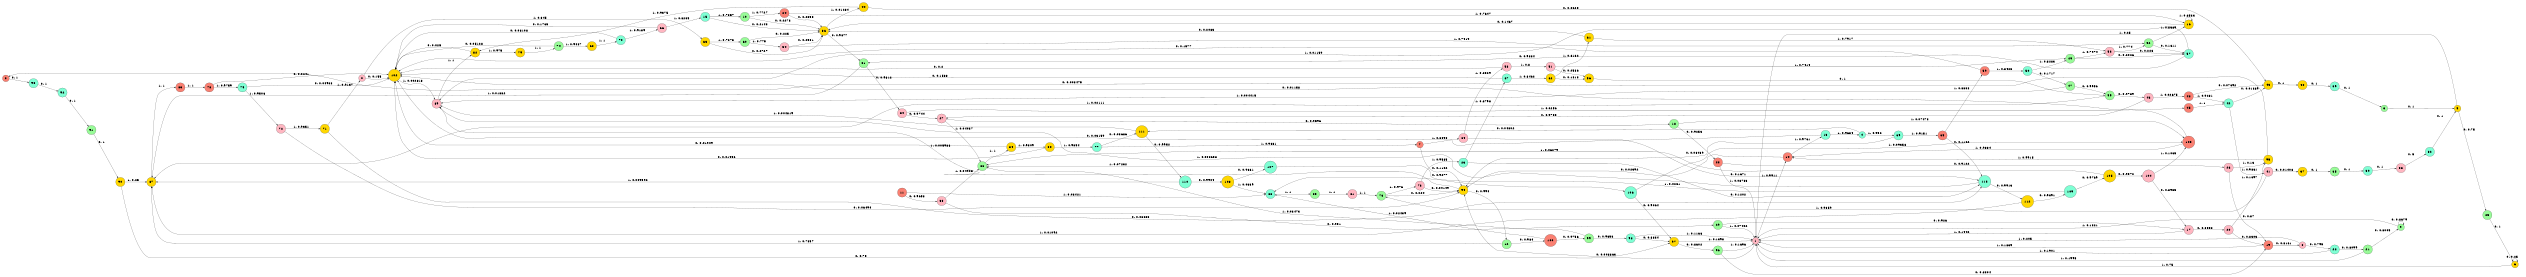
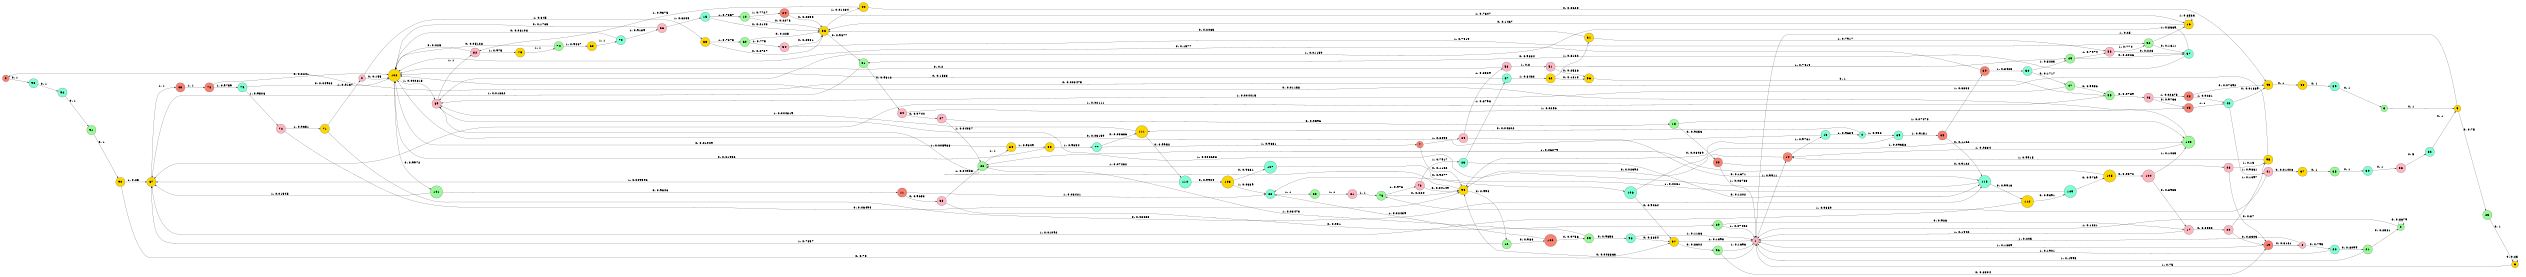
node "82": fillcolor gold -> lightpink
edge "46" -> "27": now "46" -> "45"
node "103": fillcolor salmon -> palegreen
edge "73" -> "23": label "1: 0.9585   " -> "1: 0.7917   "
node "101": added
edge "21" -> "9": label "0: 0.8005   " -> "0: 0.2581   "
